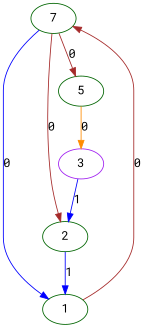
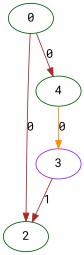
node "7": label "7" -> "0"
node "5": label "5" -> "4"
edge "3" -> "2": color blue -> brown
node "1": removed
